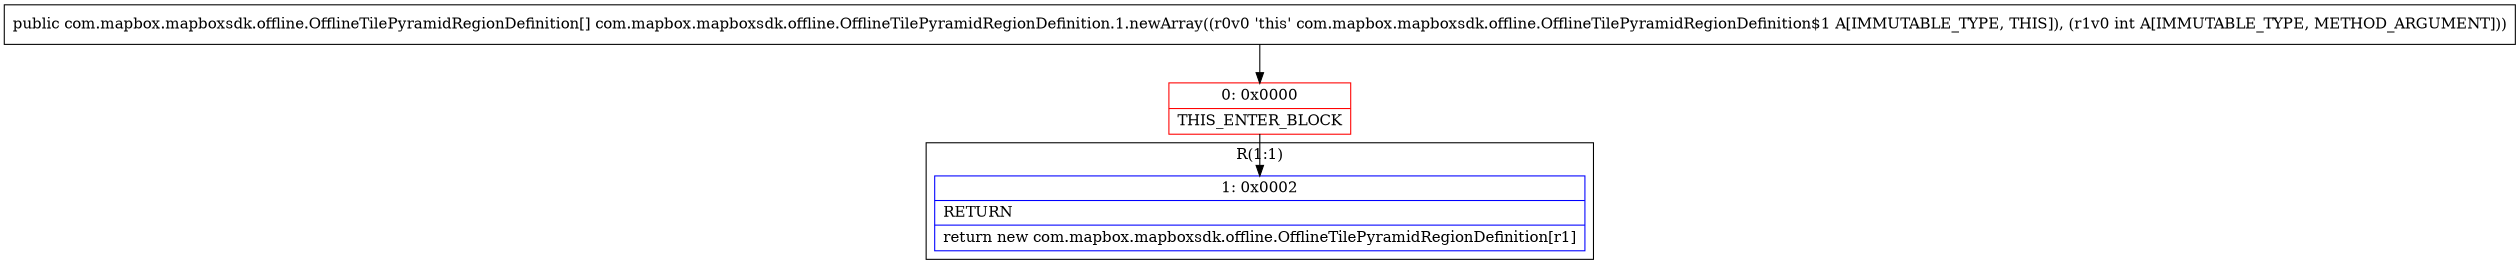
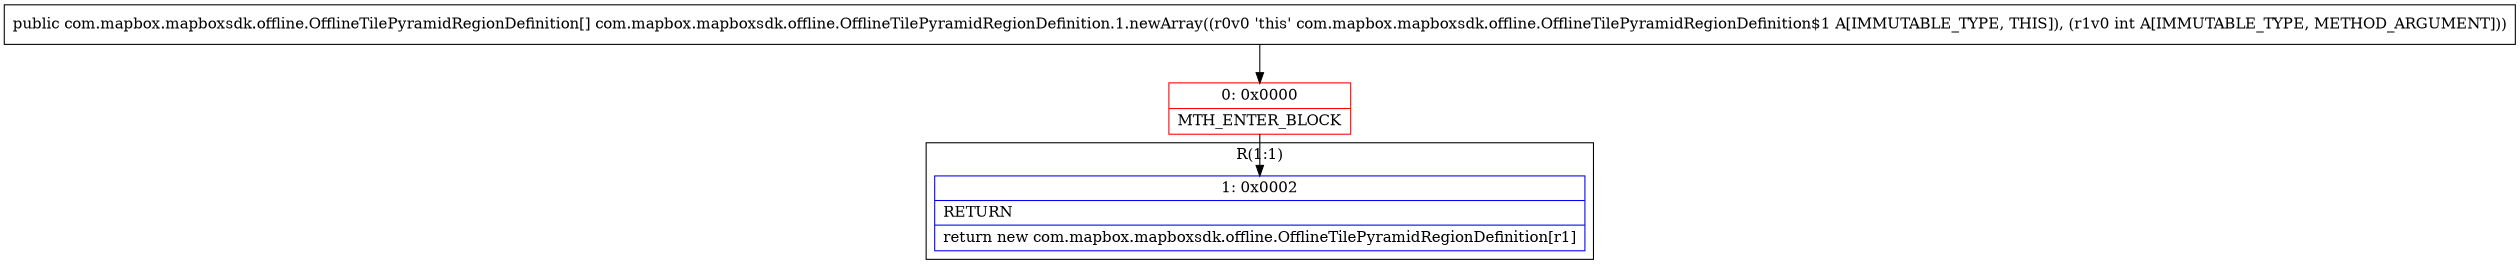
node "0: 0x0000": text "THIS_ENTER_BLOCK" -> "MTH_ENTER_BLOCK"
